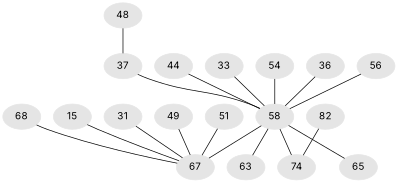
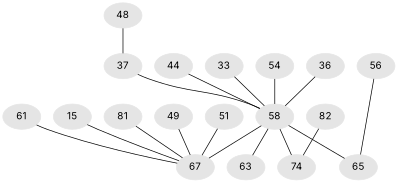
edge "56" -- "58": now "56" -- "65"
node "68": label "68" -> "61"
node "31": label "31" -> "81"
